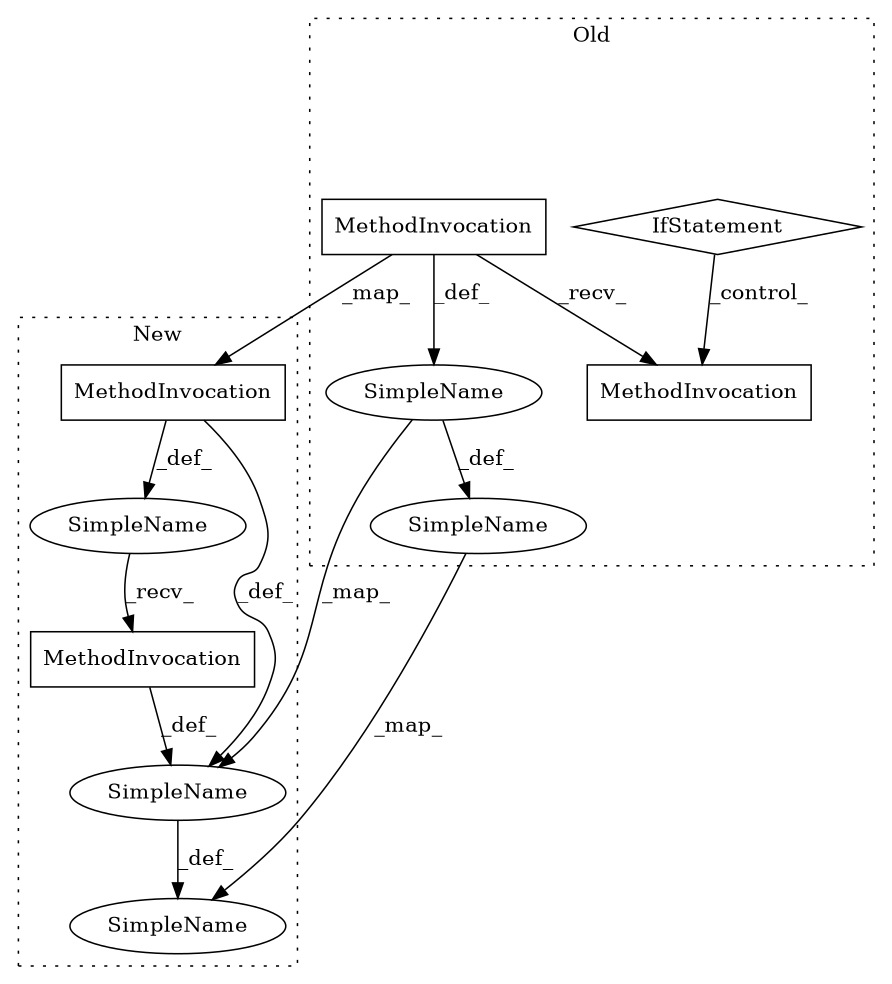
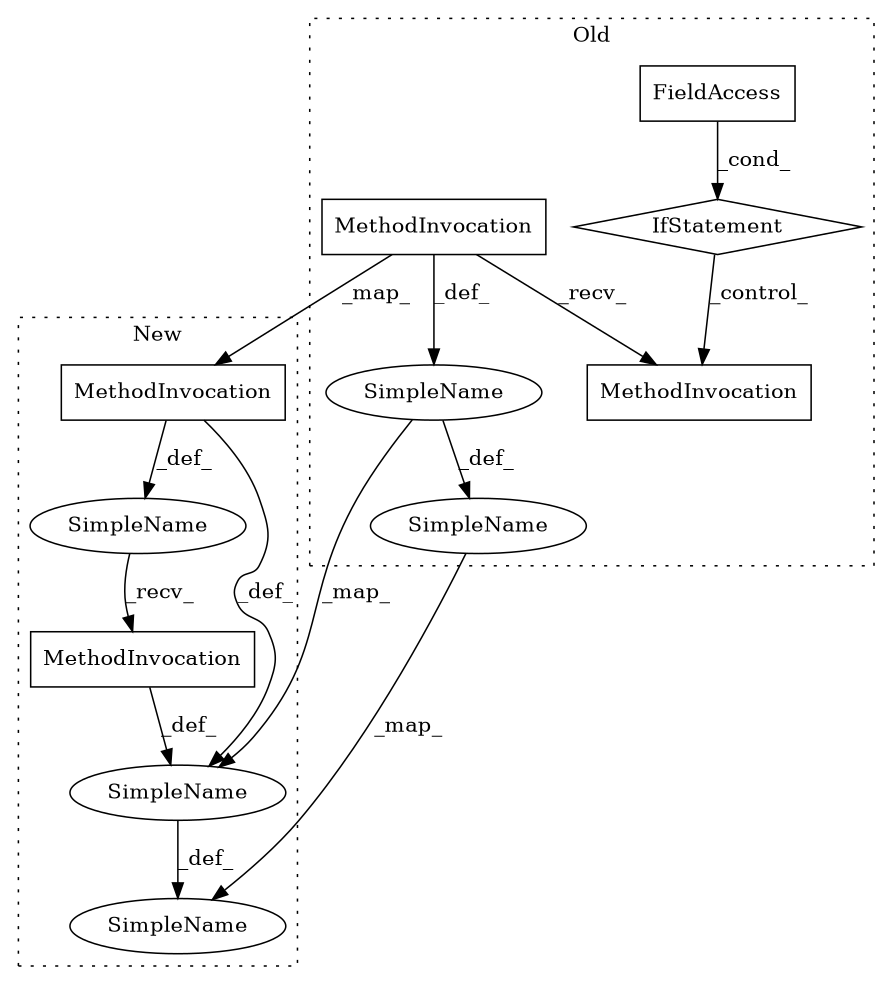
node "FieldAccess": added
